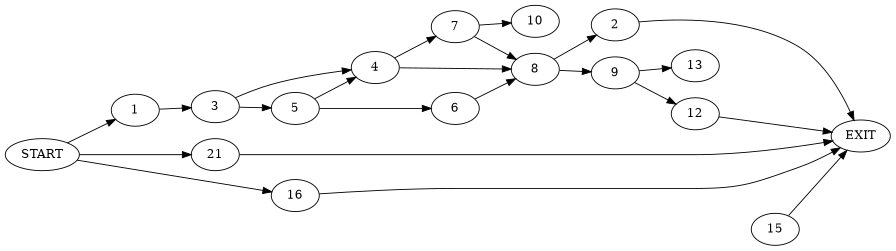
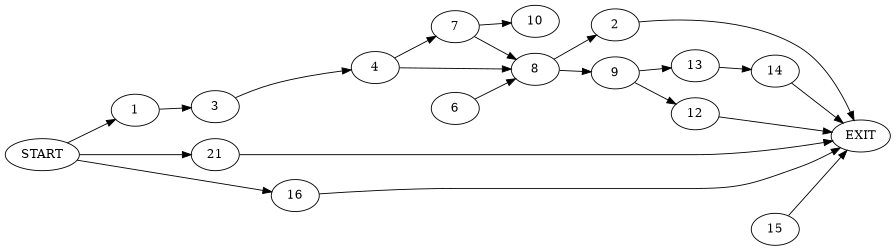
node "14": added
node "5": removed
